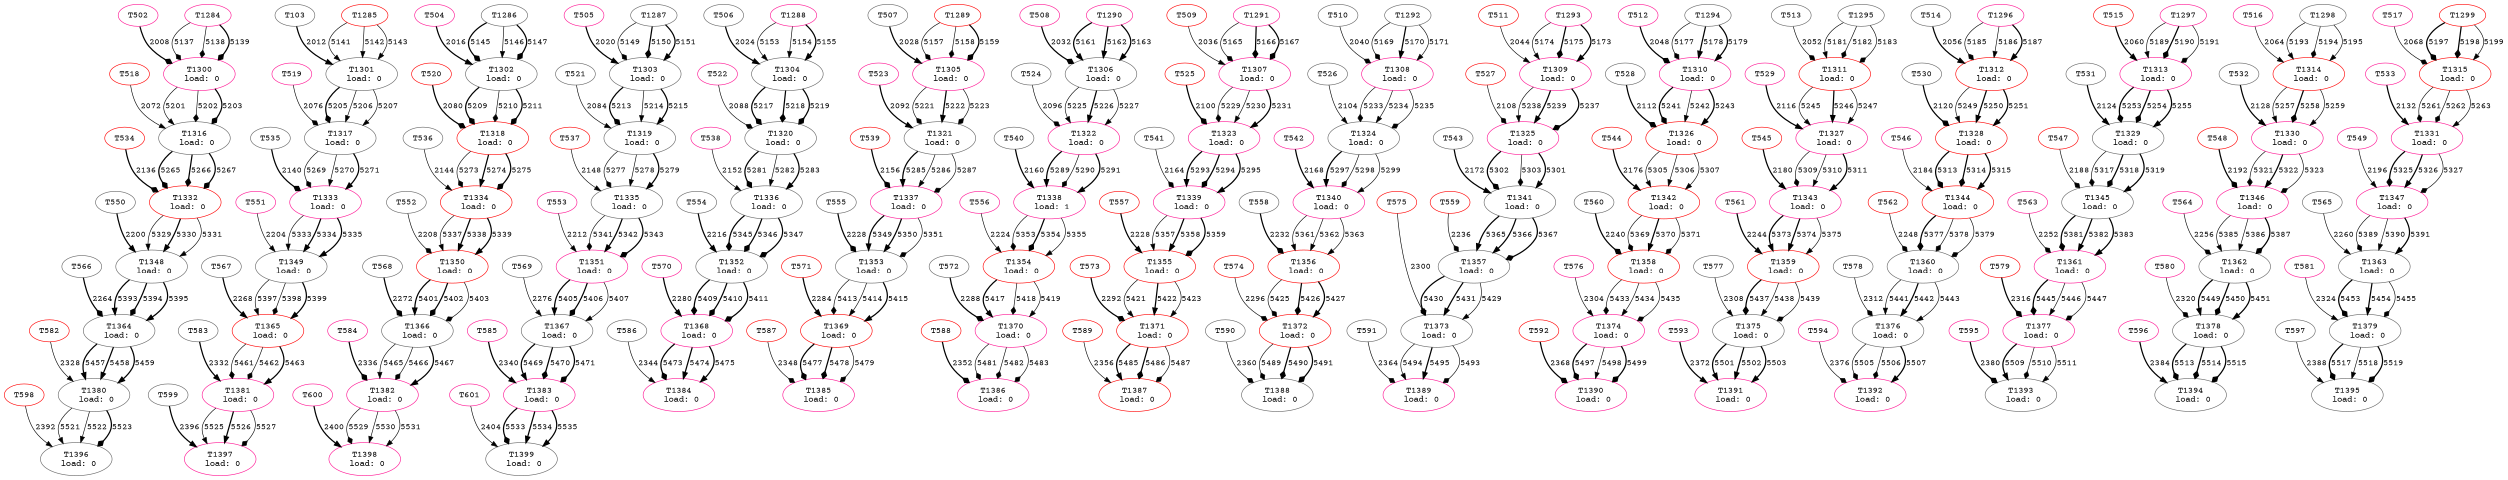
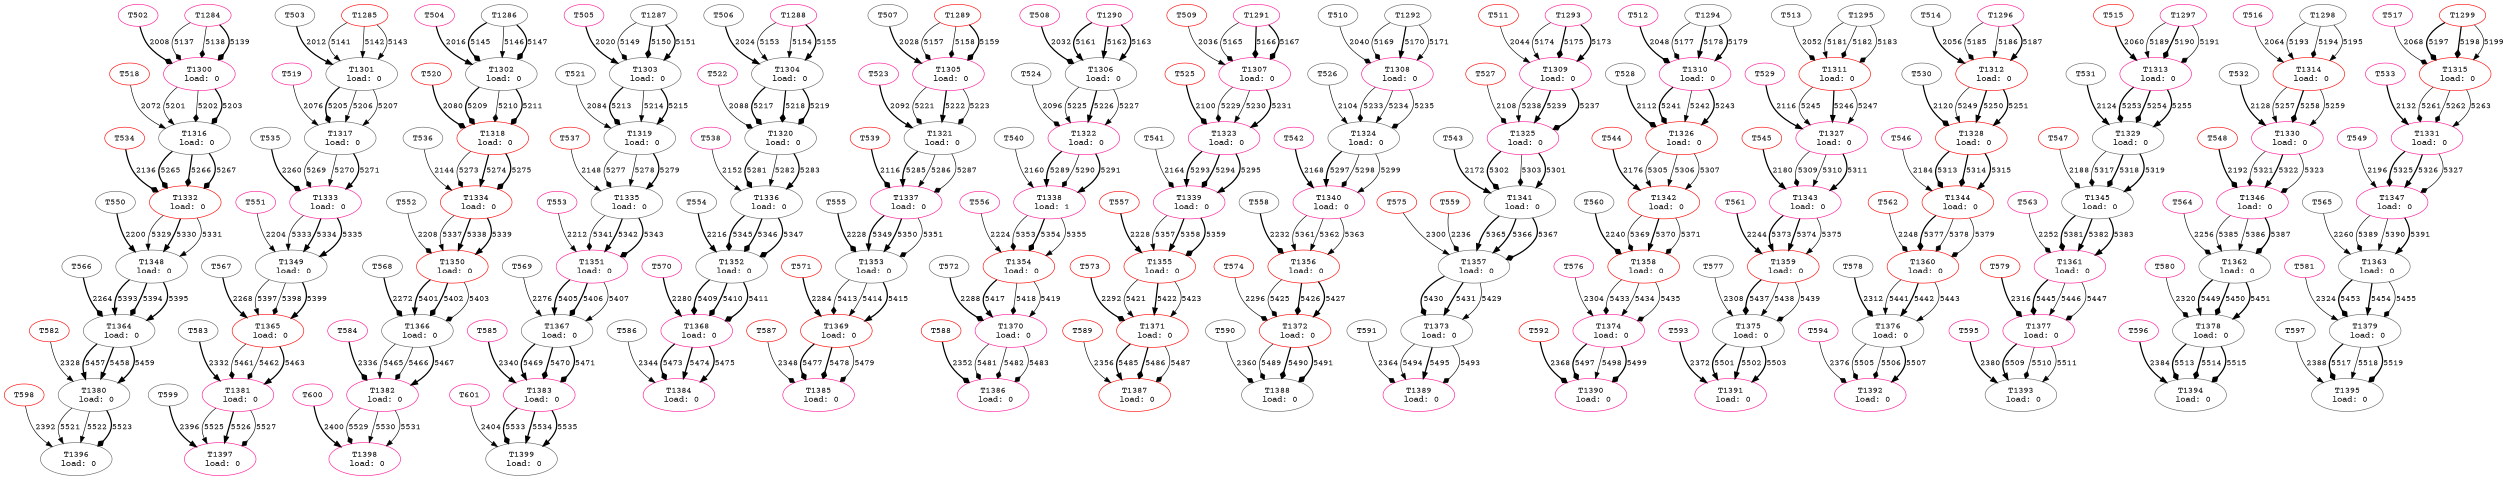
node "T103": label "T103" -> "T503"
edge "T519" -> "T1317 load: 0": arrowhead diamond -> normal
edge "T540" -> "T1338 load: 1": style bold -> solid
edge "T535" -> "T1333 load: 0": label "2140" -> "2260"
edge "T539" -> "T1337 load: 0": label "2156" -> "2116"
edge "T575" -> "T1373 load: 0": now "T575" -> "T1357 load: 0"
node "T1360 load: 0": color gray40 -> red
edge "T578" -> "T1376 load: 0": style solid -> bold
edge "T595" -> "T1393 load: 0": arrowhead diamond -> normal
